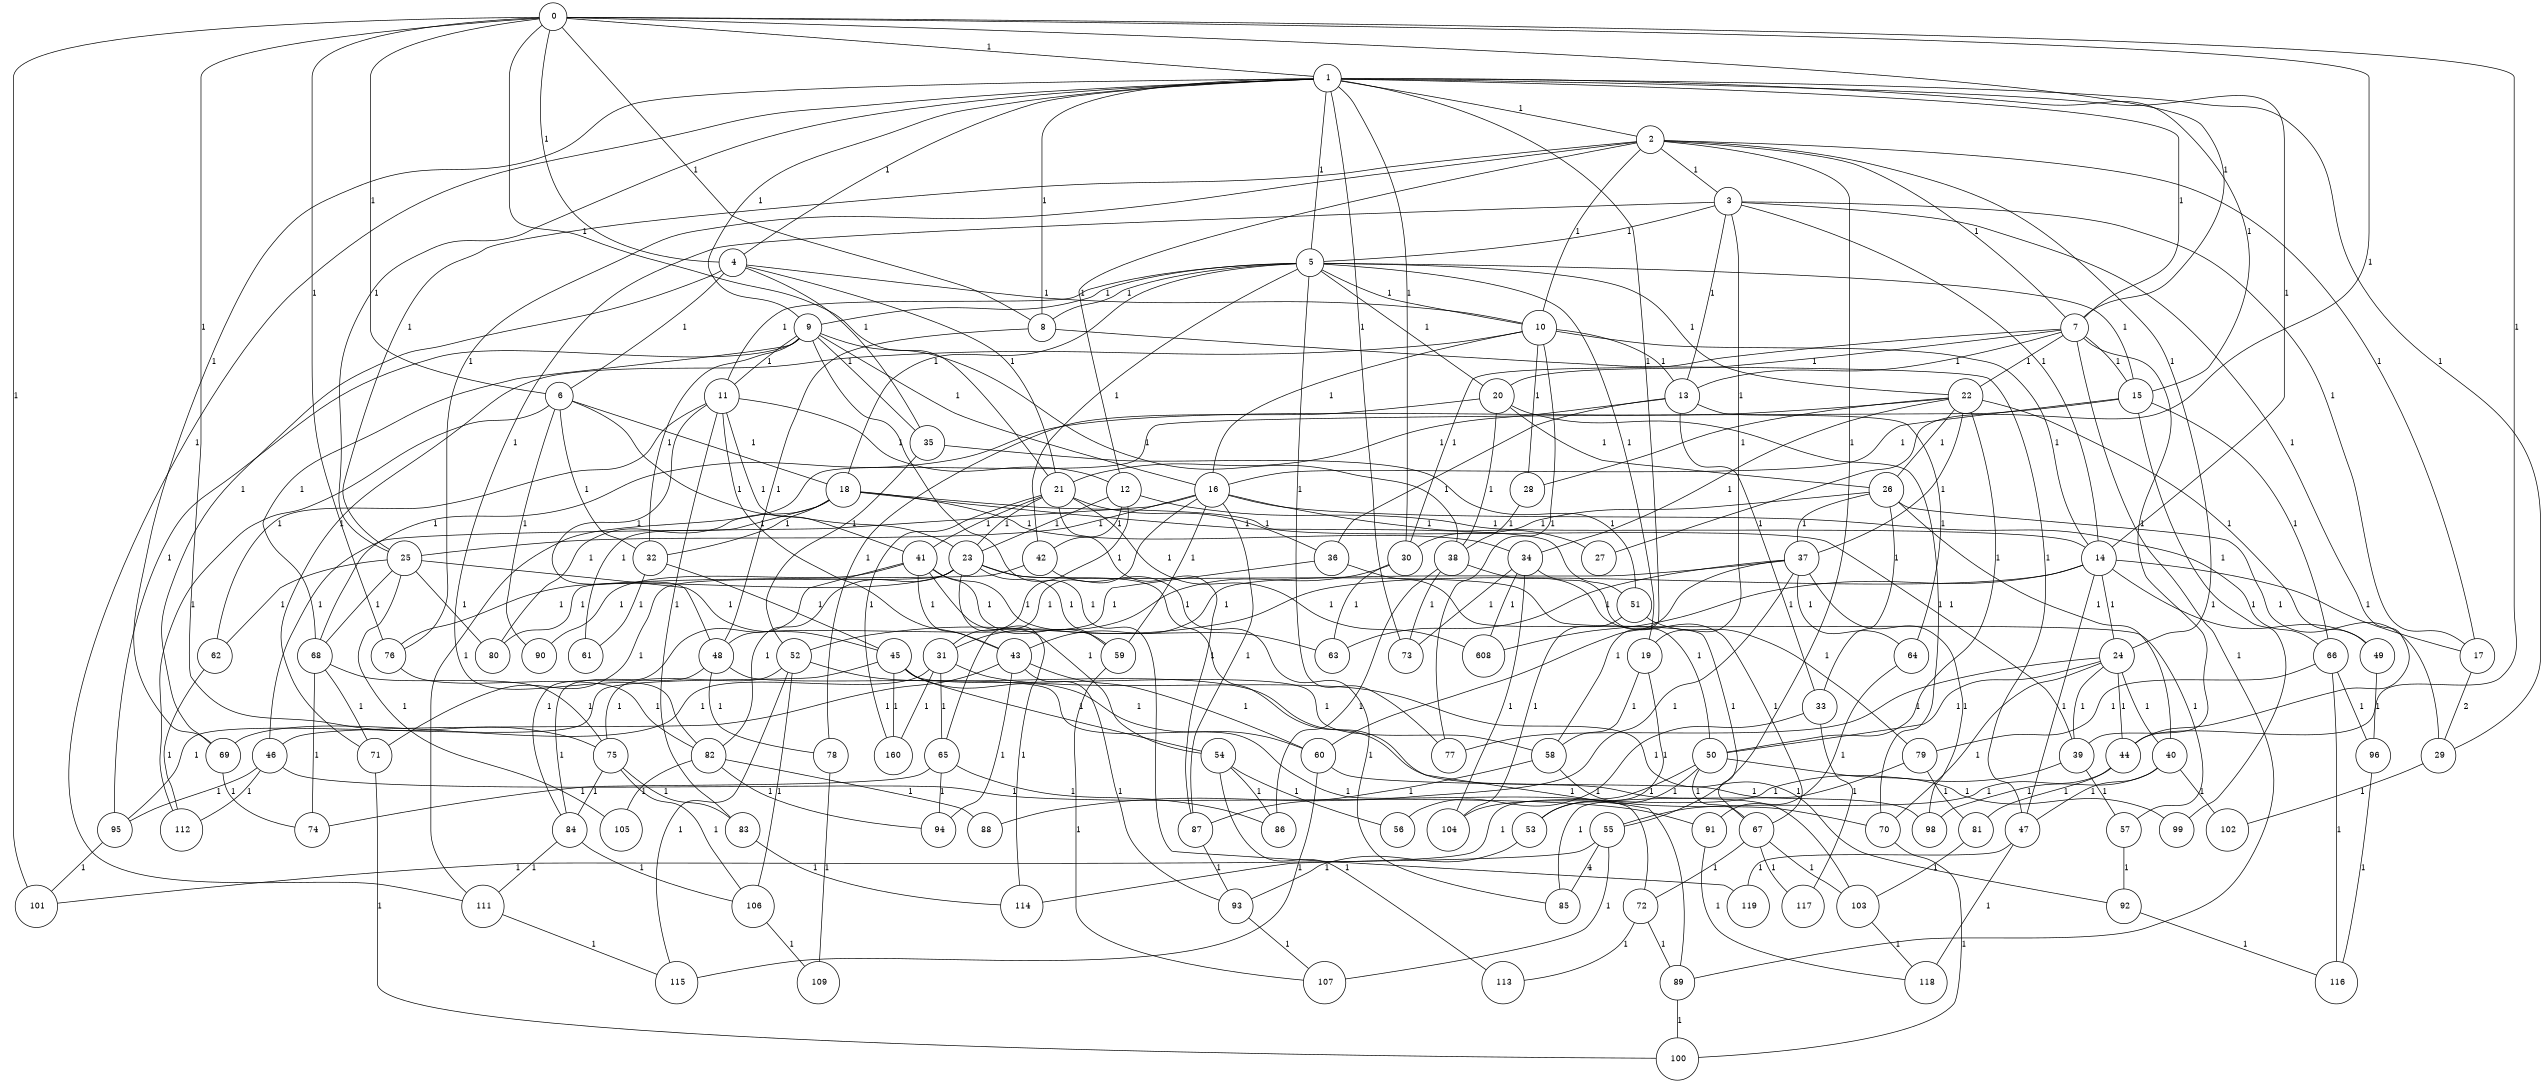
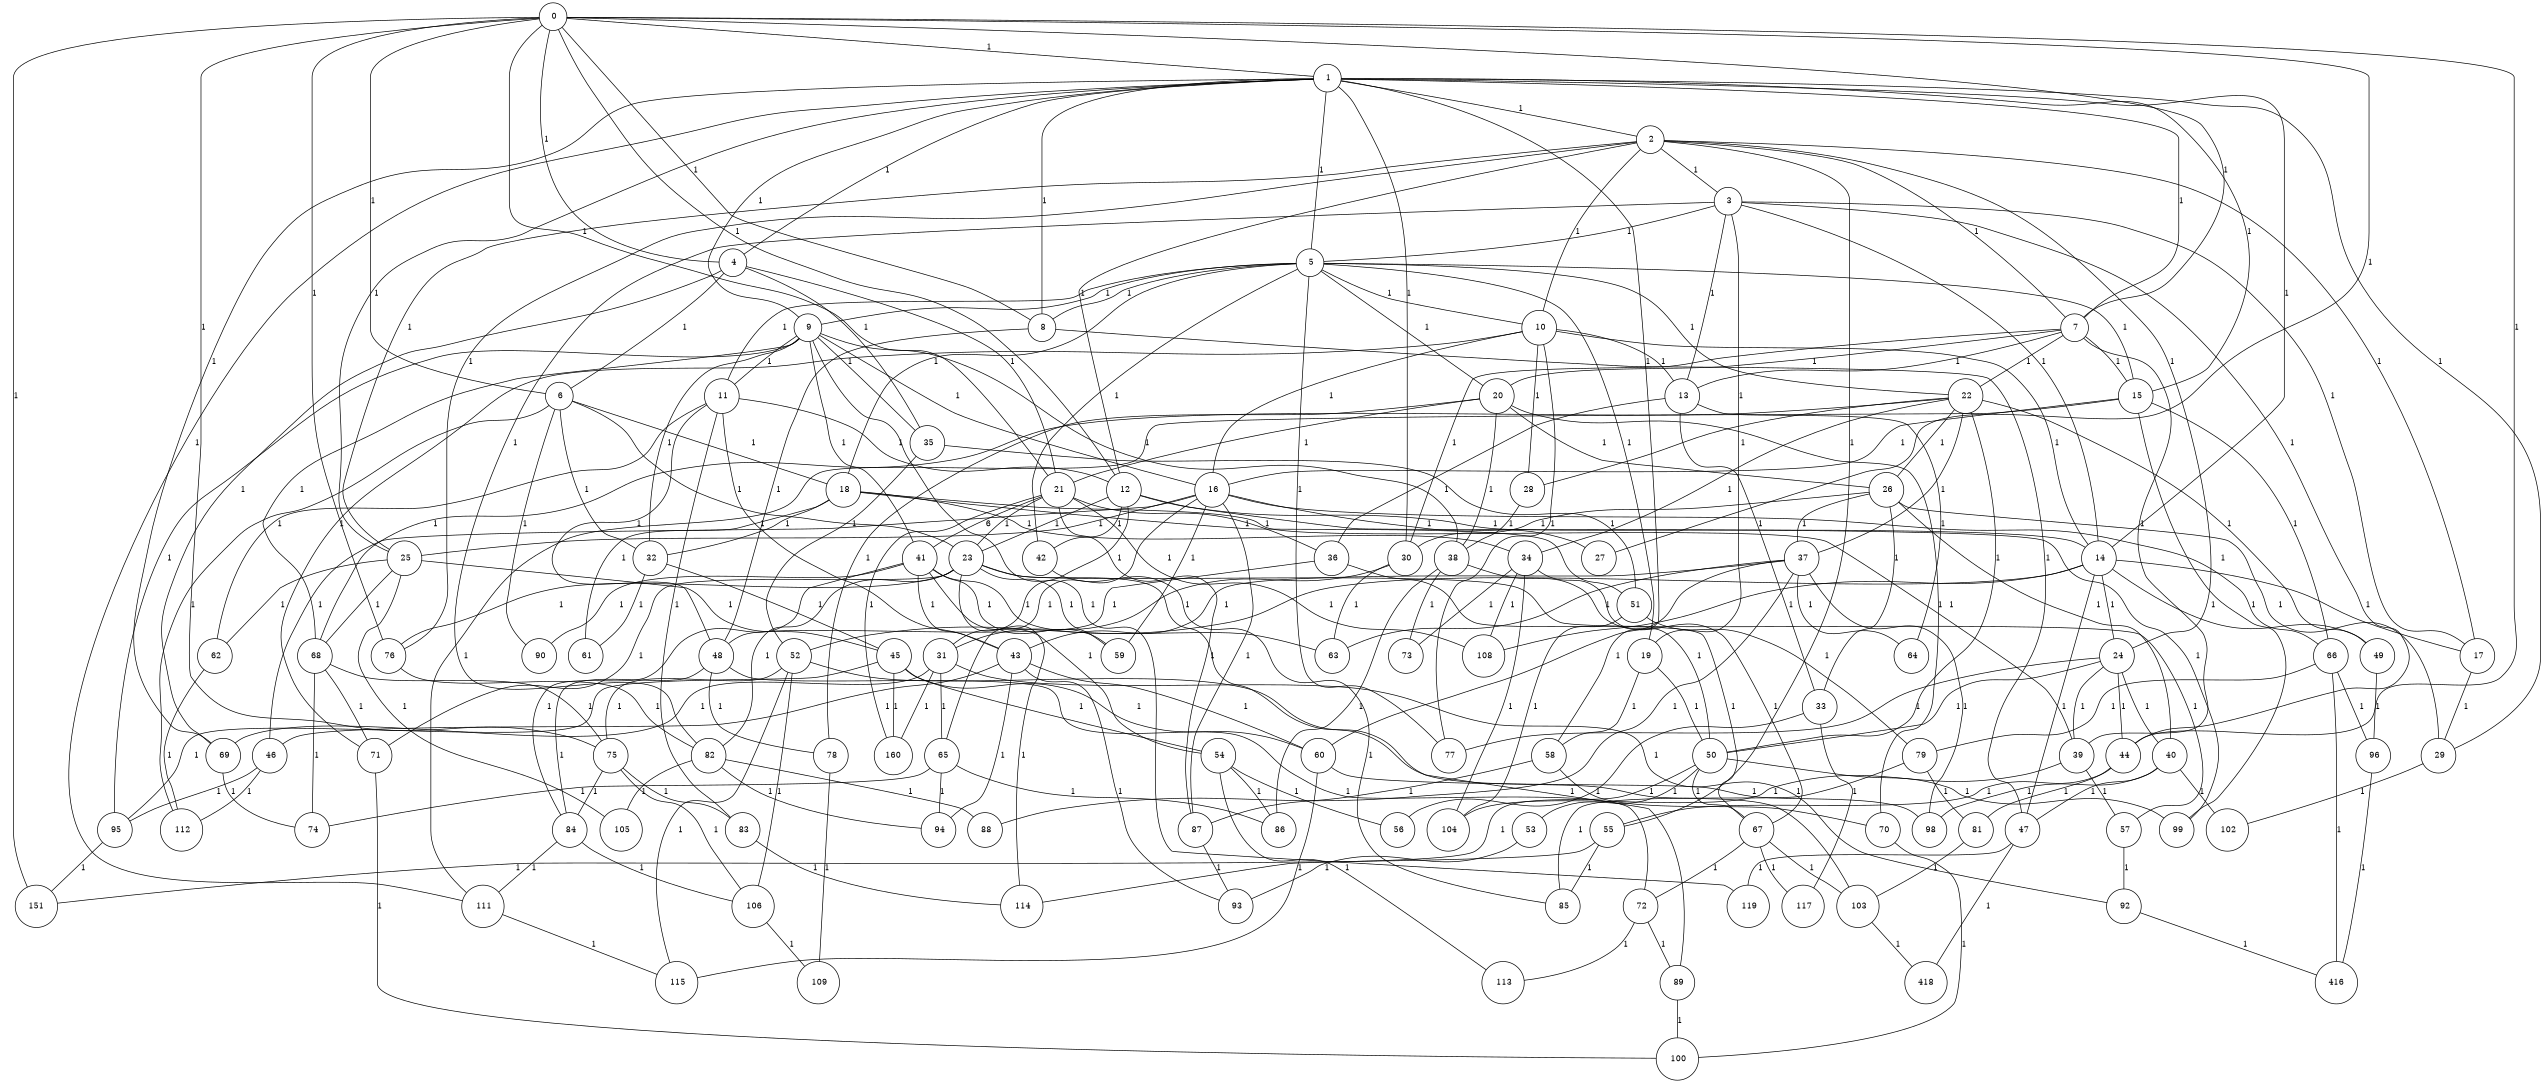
edge "0" -- "12": added, label "1"
edge "4" -- "10": removed, label "1"
edge "1" -- "73": removed, label "1"
edge "13" -- "21": now "20" -- "21"
edge "11" -- "41": now "9" -- "41"
edge "21" -- "41": label "1" -> "6"
edge "12" -- "99": added, label "1"
node "80": removed
node "608": label "608" -> "108"
edge "45" -- "58": removed, label "1"
edge "17" -- "29": label "2" -> "1"
edge "24" -- "70": removed, label "1"
edge "19" -- "53": now "19" -- "50"
node "91": removed
edge "7" -- "89": removed, label "1"
edge "55" -- "85": label "4" -> "1"
node "101": label "101" -> "151"
node "107": removed
node "118": label "118" -> "418"
node "116": label "116" -> "416"
